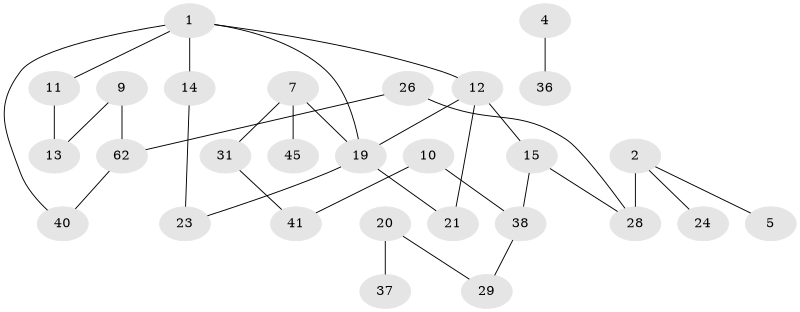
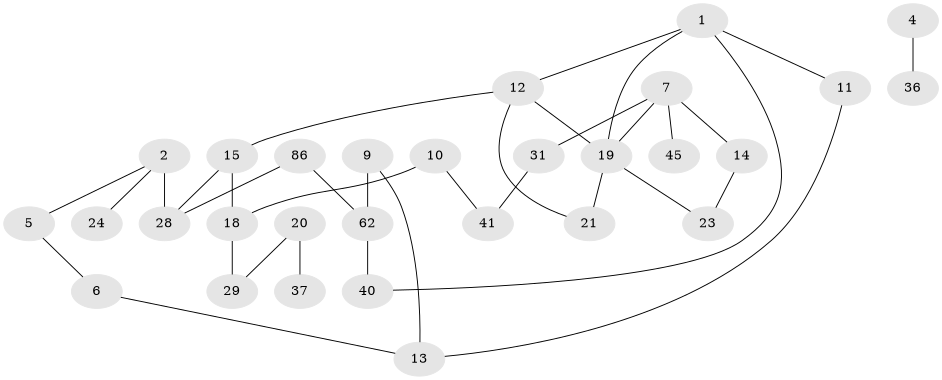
edge "1" -- "14": now "7" -- "14"
node "26": label "26" -> "86"
node "38": label "38" -> "18"
node "6": added
